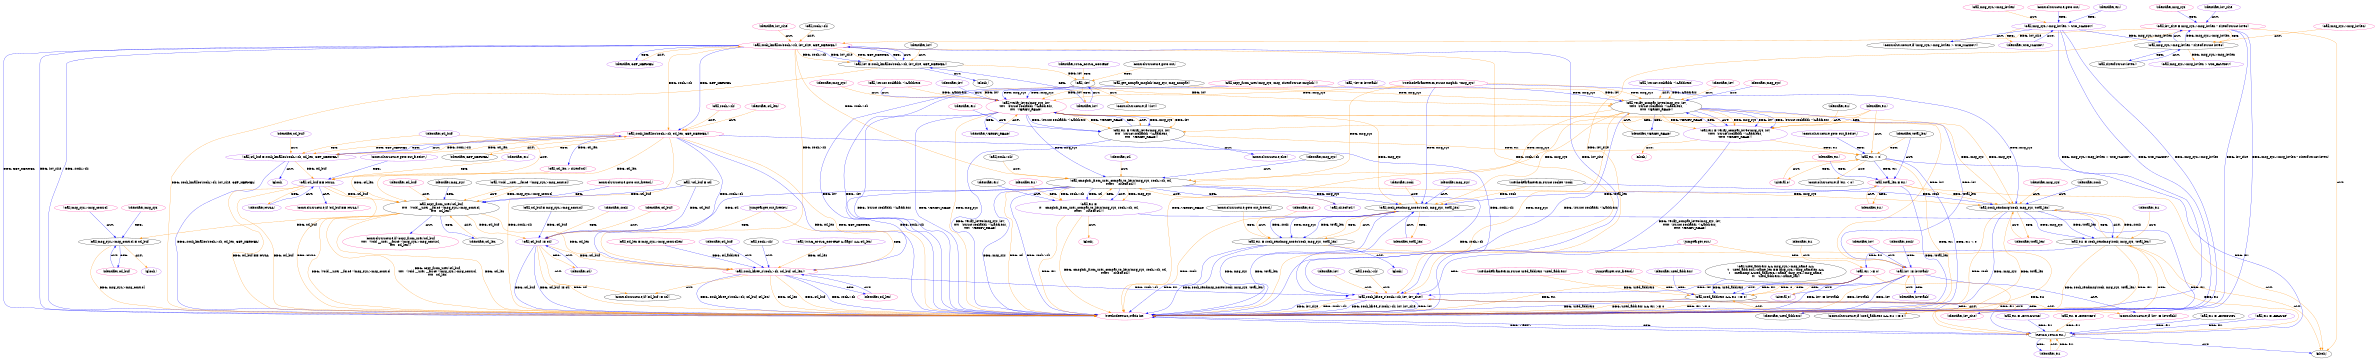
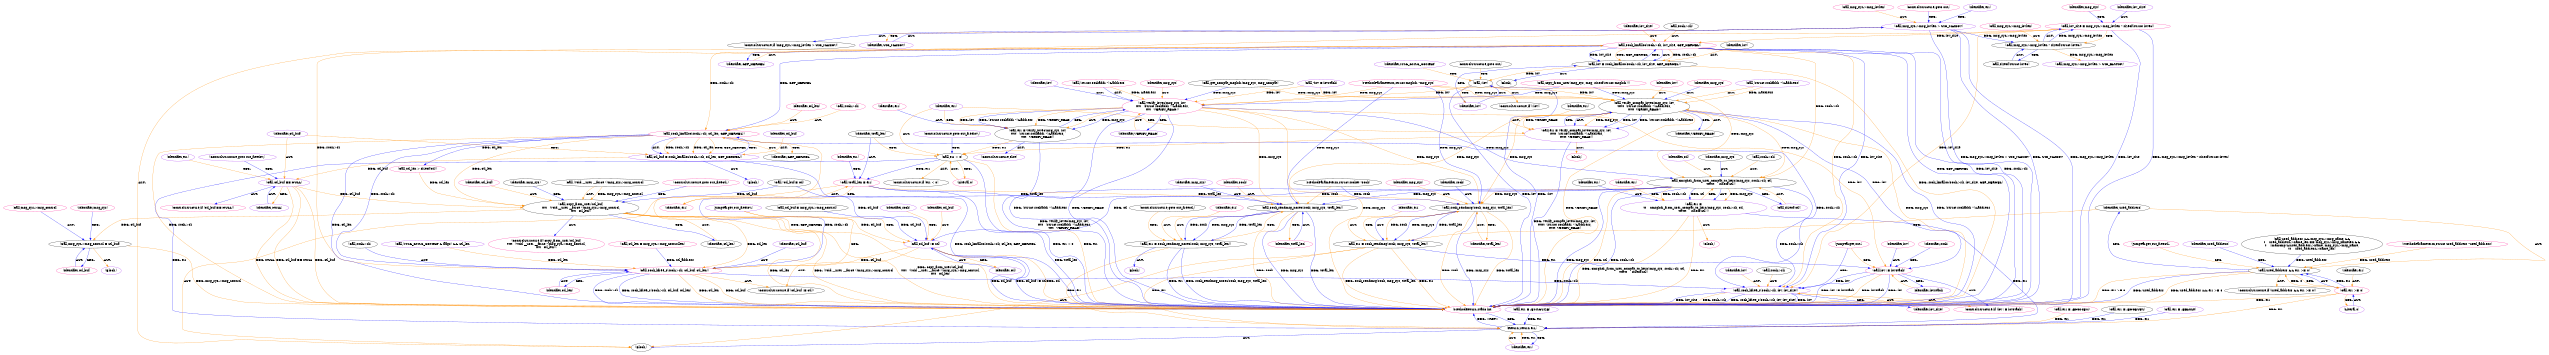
edge "(Call,err = sock_sendmsg(sock, msg_sys, total_len))" -> "(Call,err >= 0)": now "(Call,err = sock_sendmsg(sock, msg_sys, total_len))" -> "(Call,iov != iovstack)"
